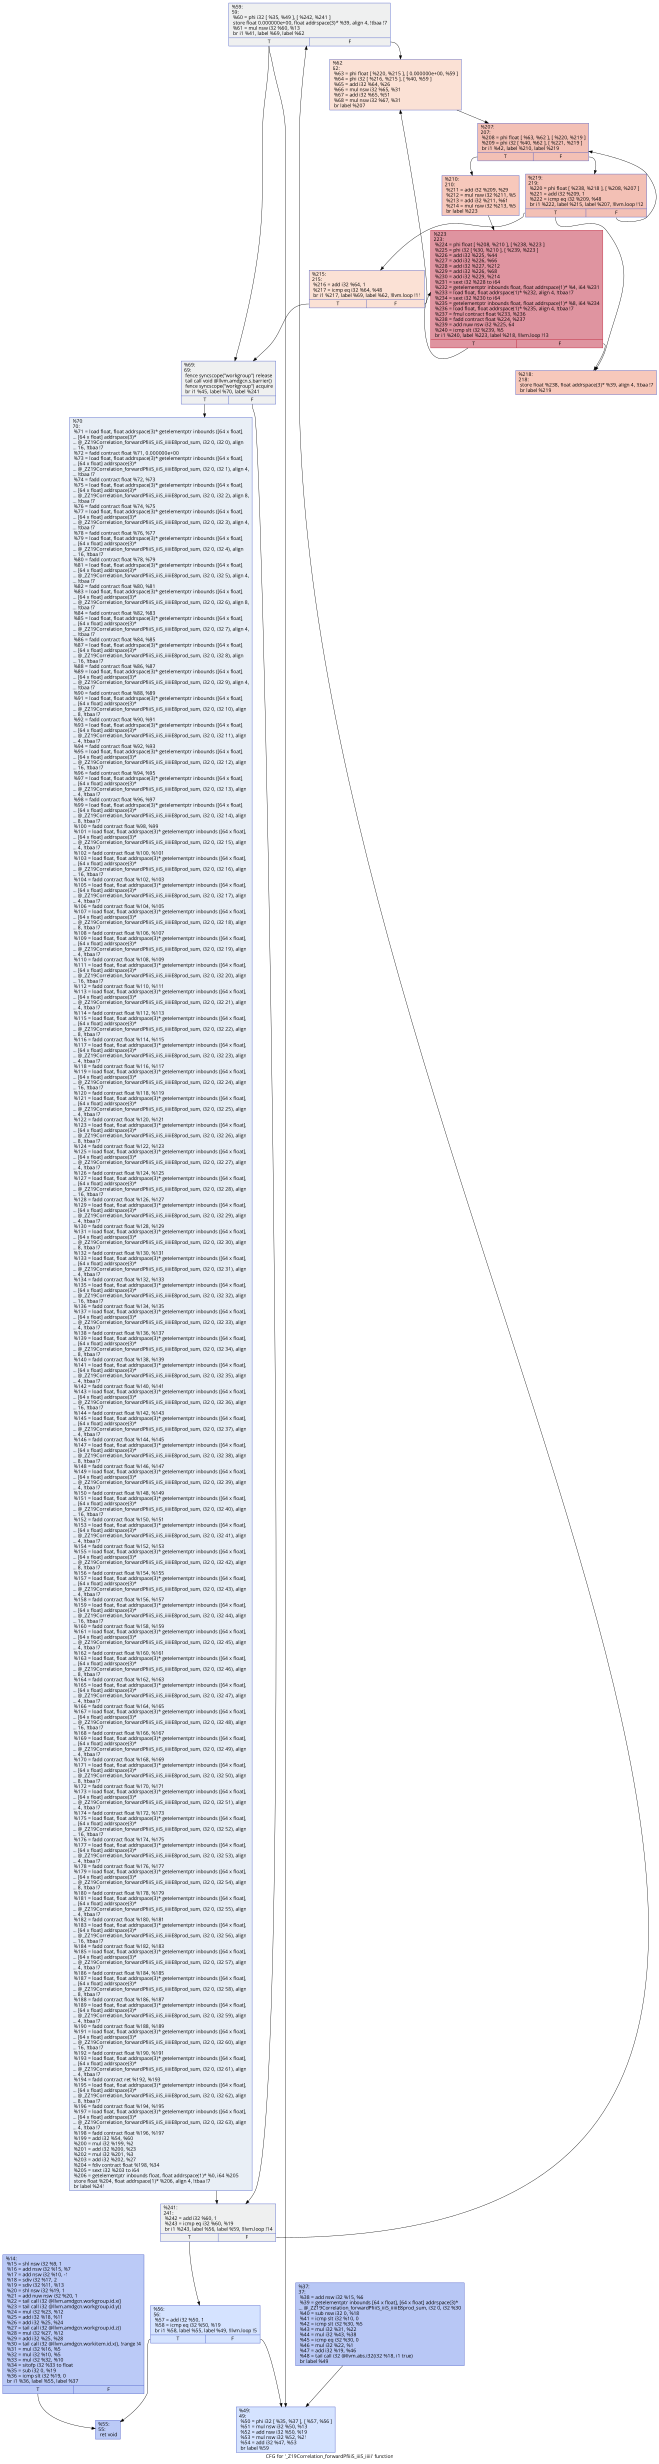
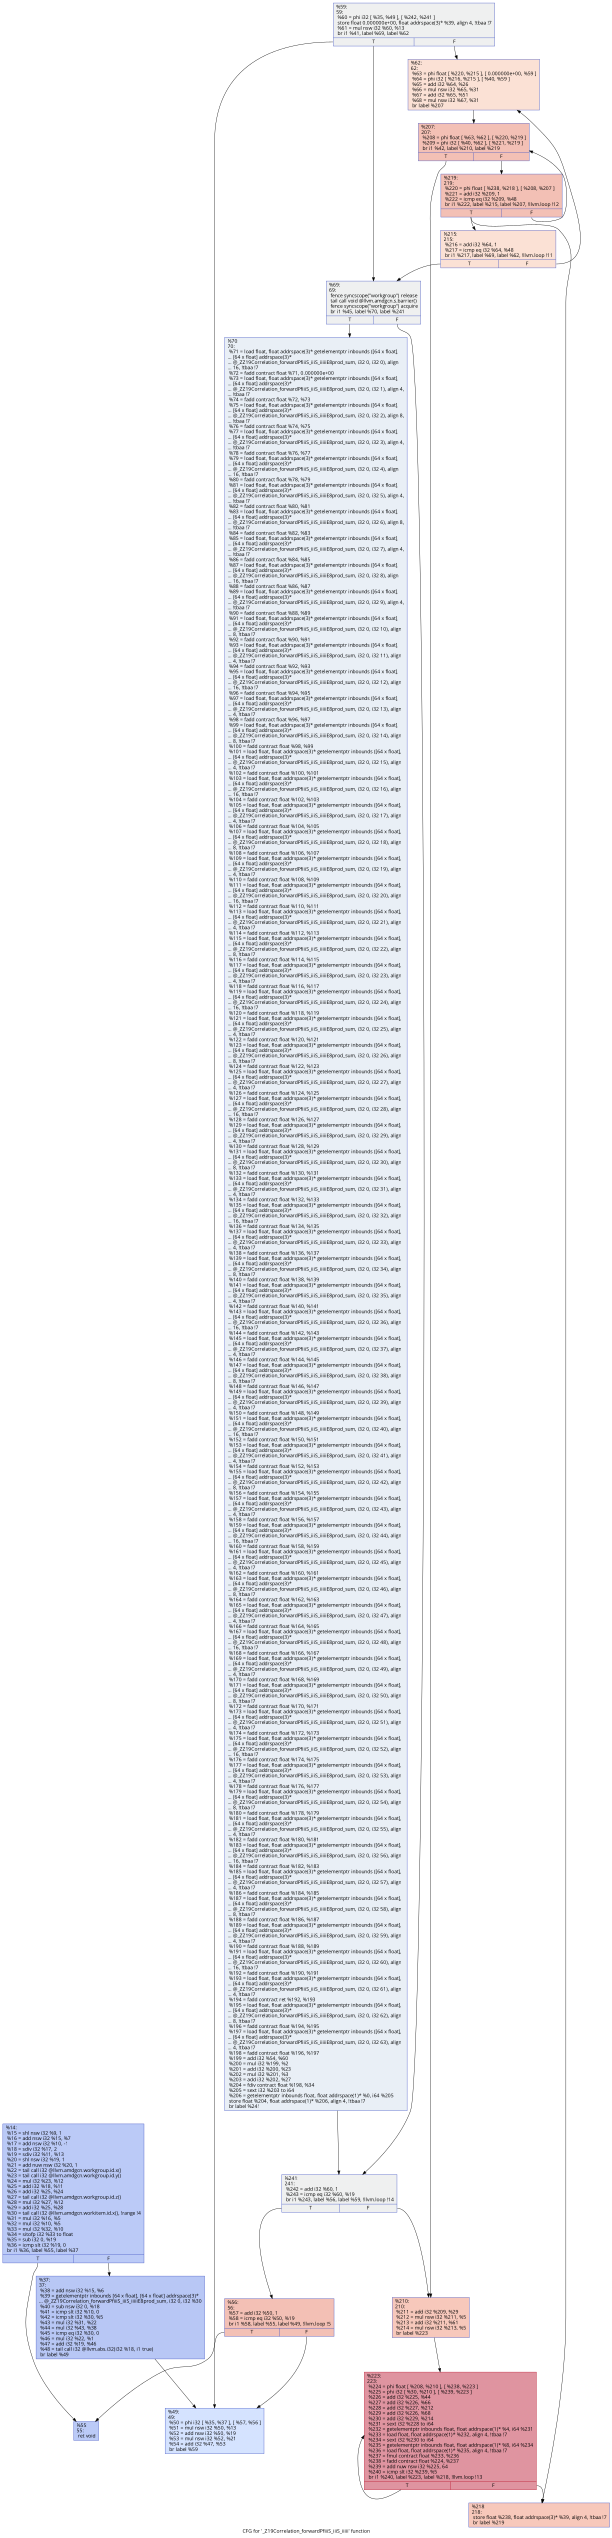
edge "%241:" -> "%59:": now "%241:" -> "%210:"
edge "%14:" -> "%37:": added
node "%56:": fillcolor #a1c0ff70 -> #e5705870
